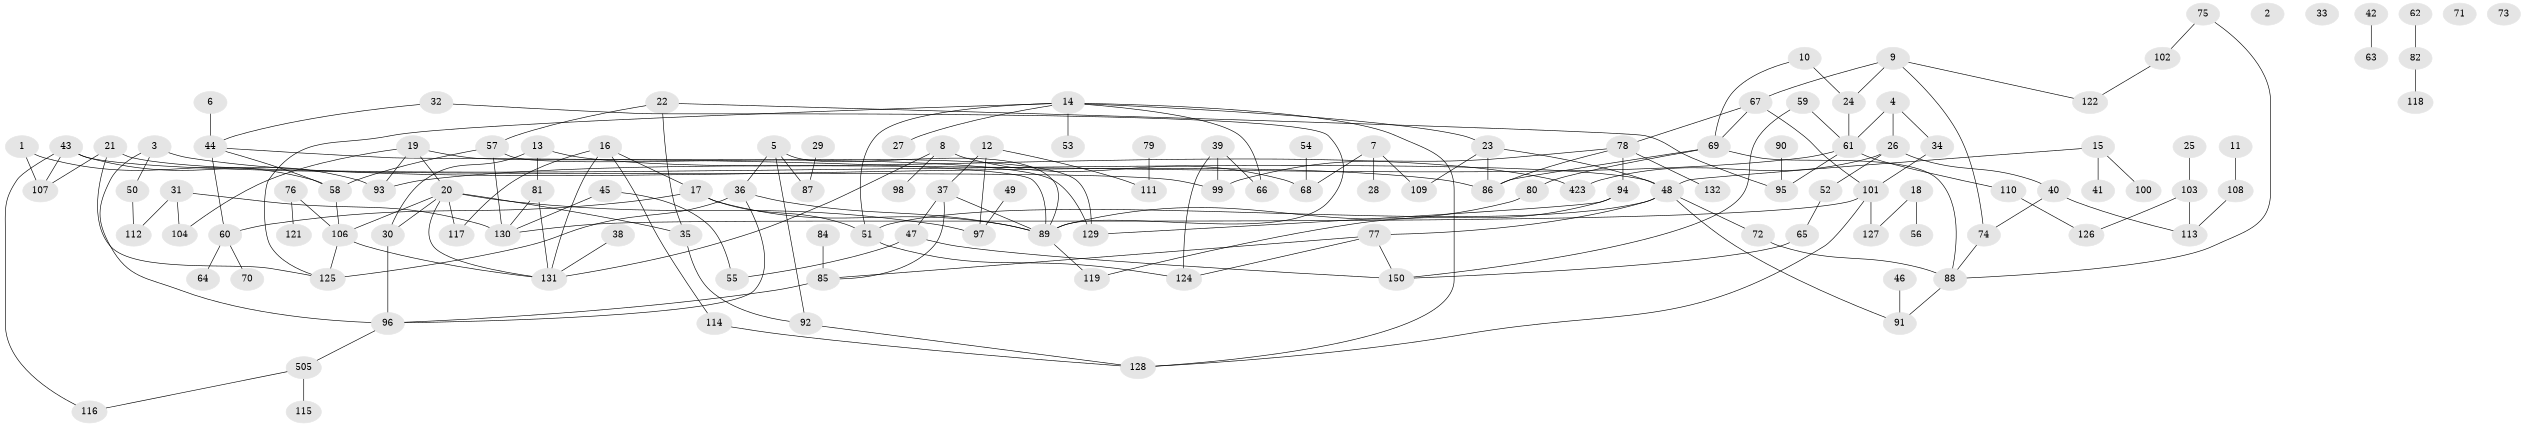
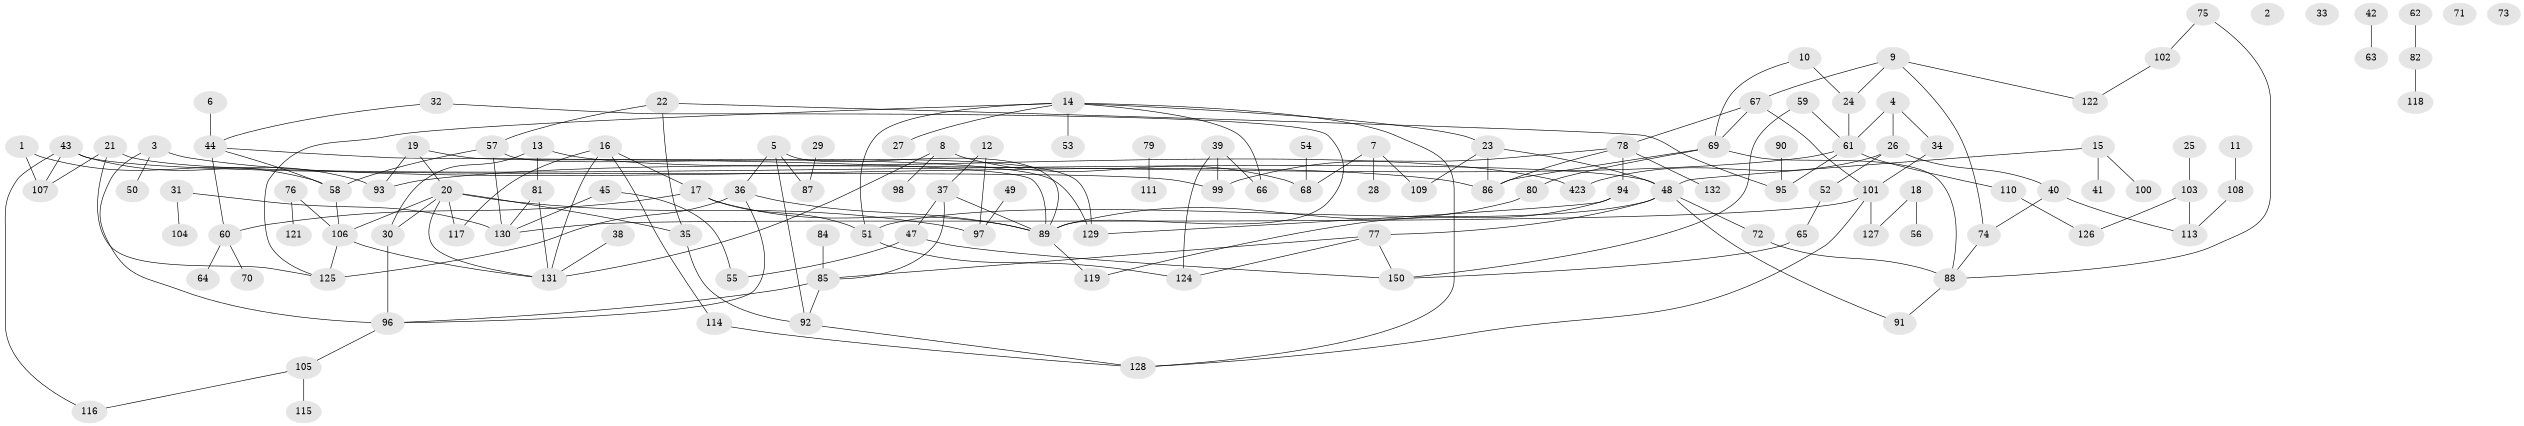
edge "12" -- "111": removed
edge "19" -- "104": removed
node "112": removed
node "46": removed
edge "85" -- "92": added
node "505": label "505" -> "105"
